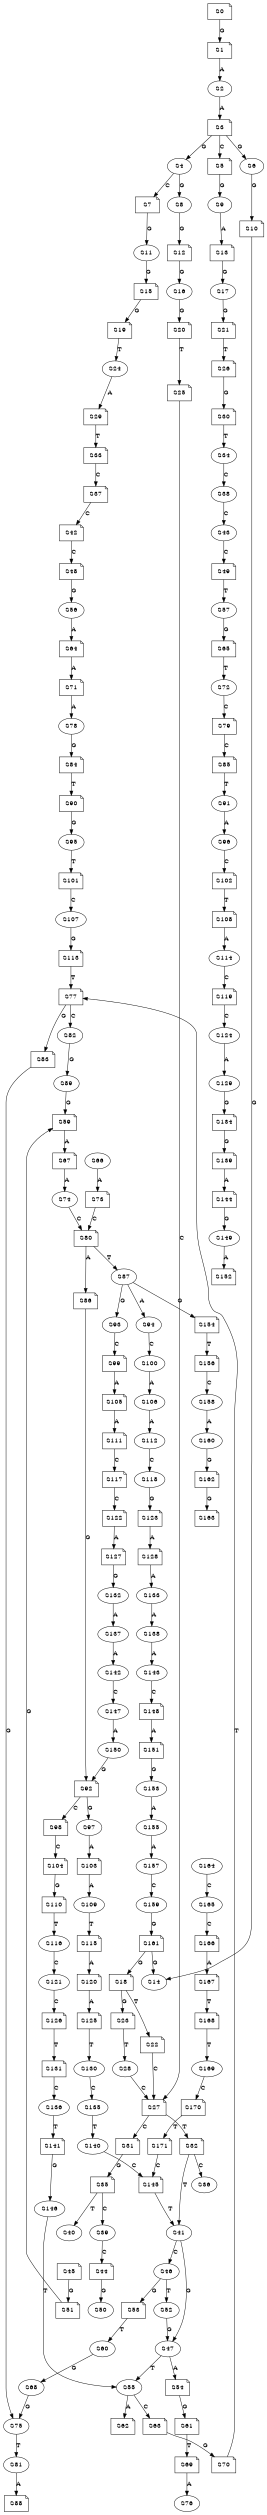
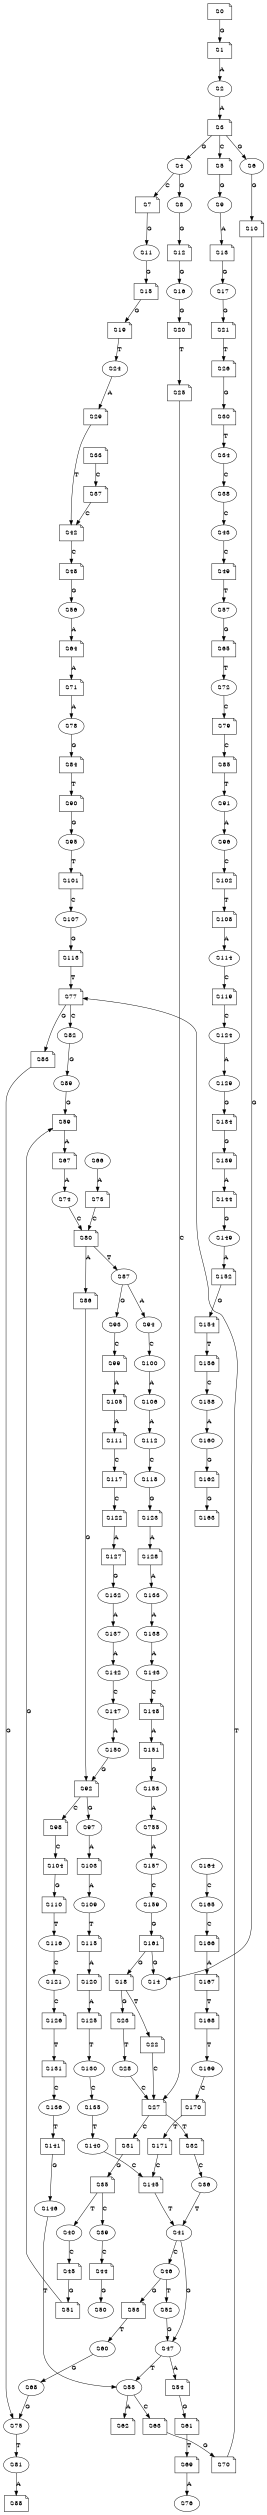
edge "S29" -> "S33": now "S29" -> "S42"
edge "S87" -> "S154": now "S152" -> "S154"
node "S155": label "S155" -> "S755"
edge "S32" -> "S41": now "S36" -> "S41"
edge "S40" -> "S45": added, label "C"
